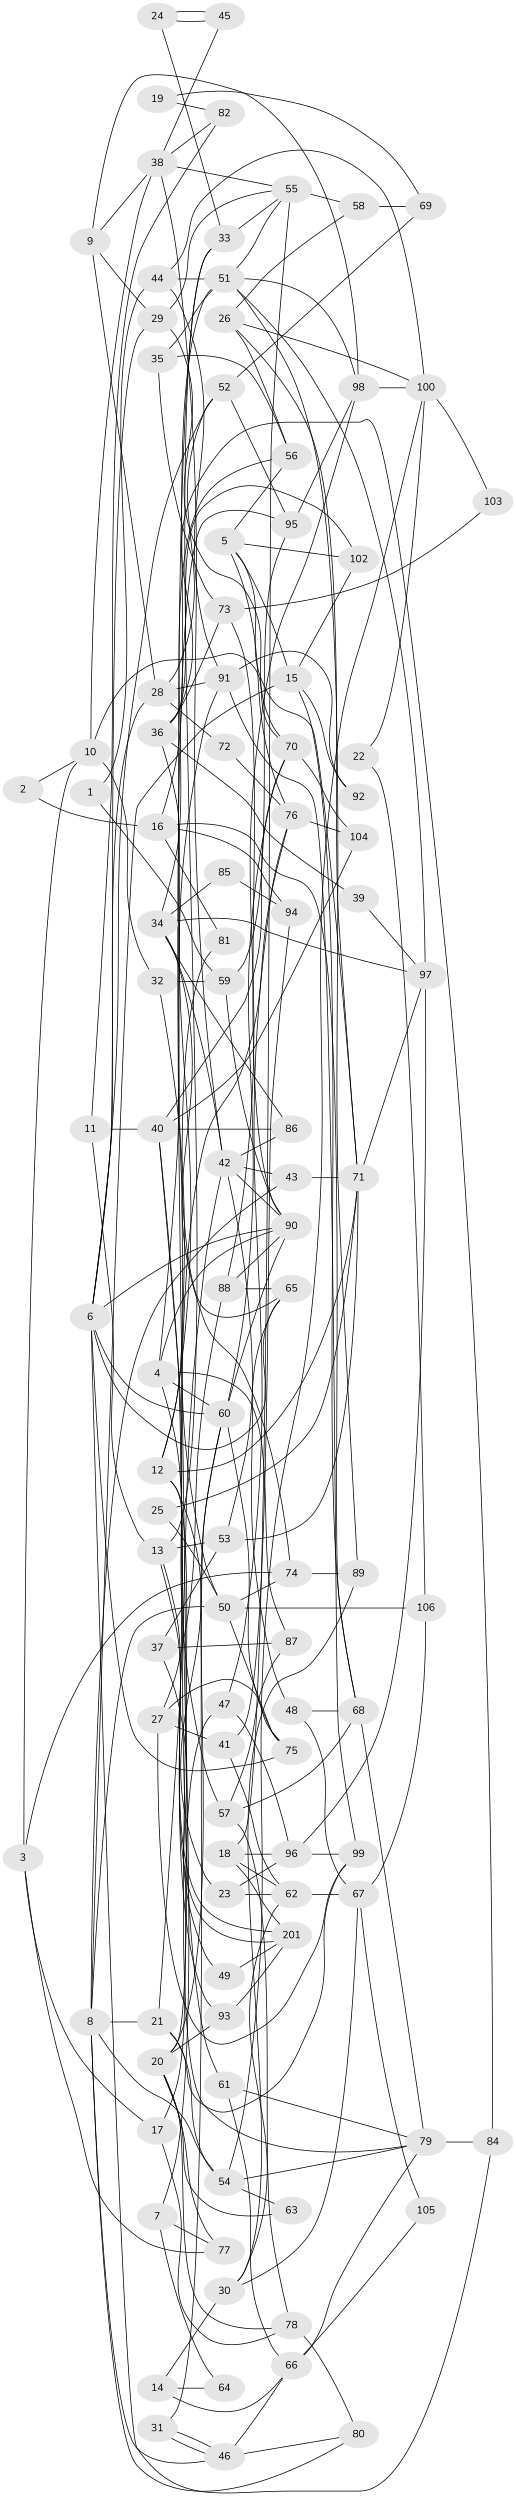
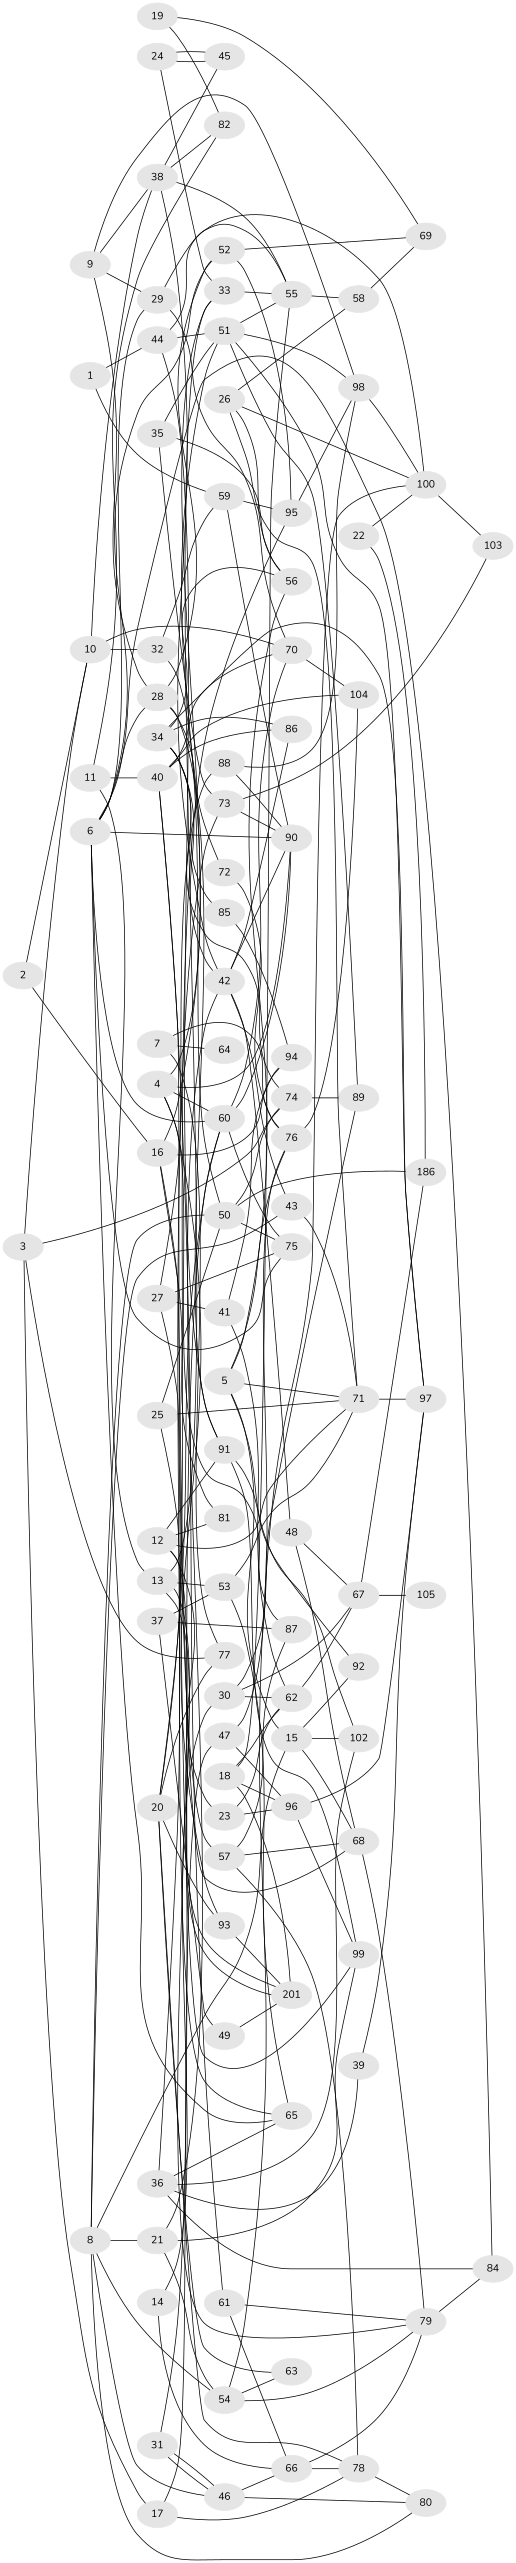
edge "88" -- "65": now "25" -- "65"
node "106": label "106" -> "186"
edge "105" -- "66": now "78" -- "66"
edge "14" -- "64": removed
